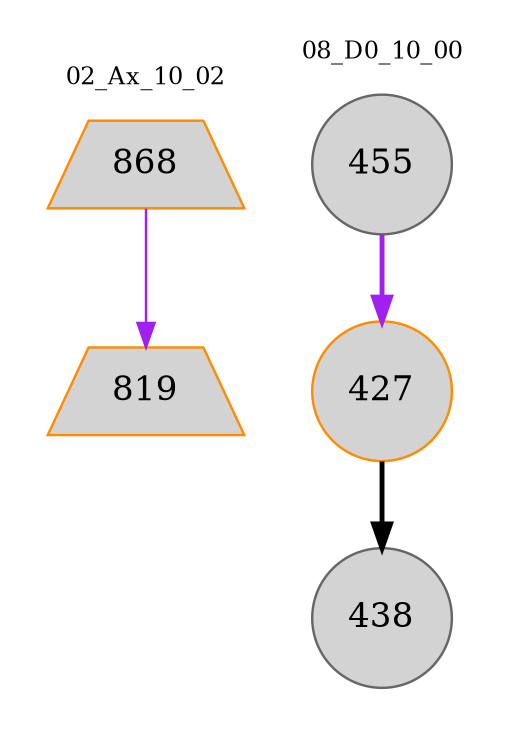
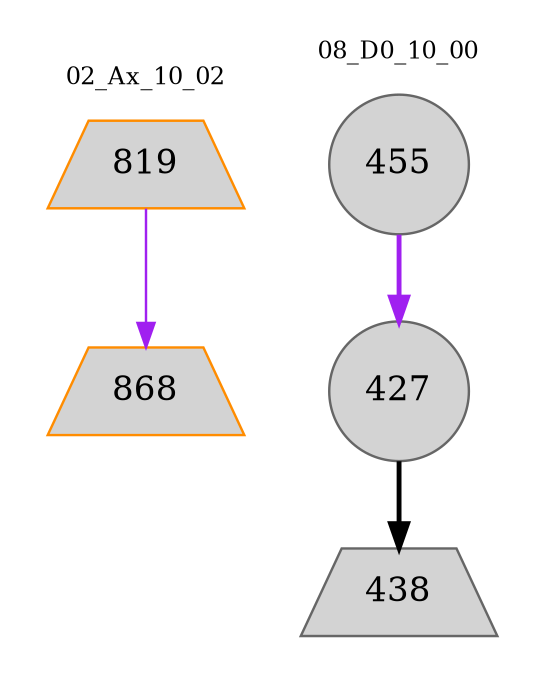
edge "868" -> "819": reversed
node "427": color darkorange -> gray40
node "438": shape circle -> trapezium
